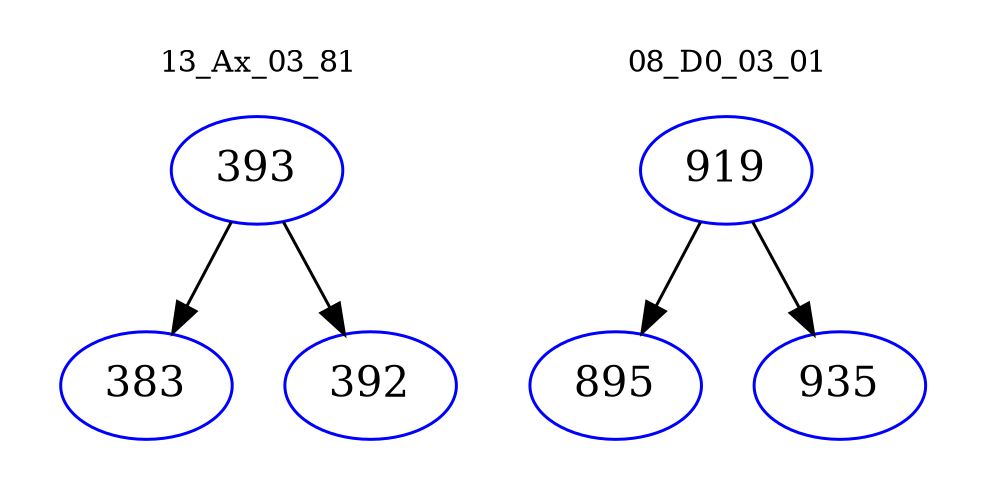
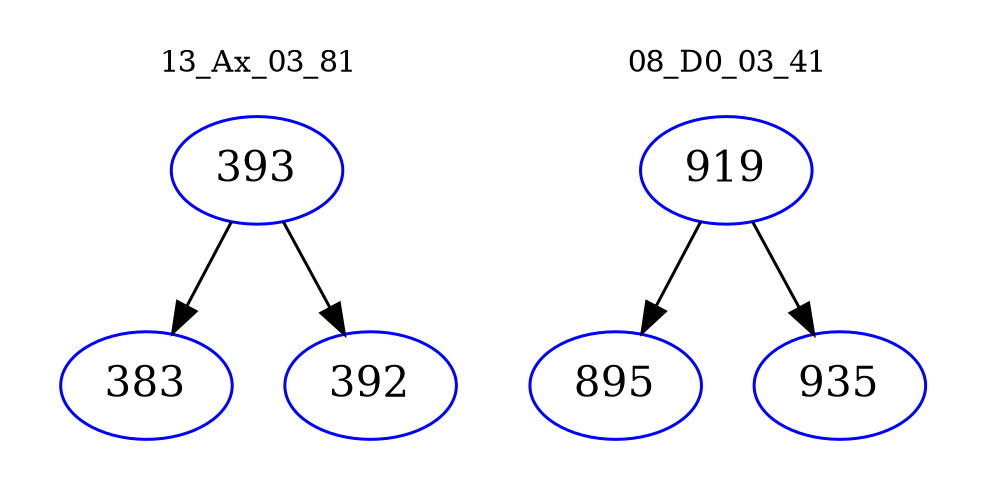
cluster "08_D0_03_01": label "08_D0_03_01" -> "08_D0_03_41"
